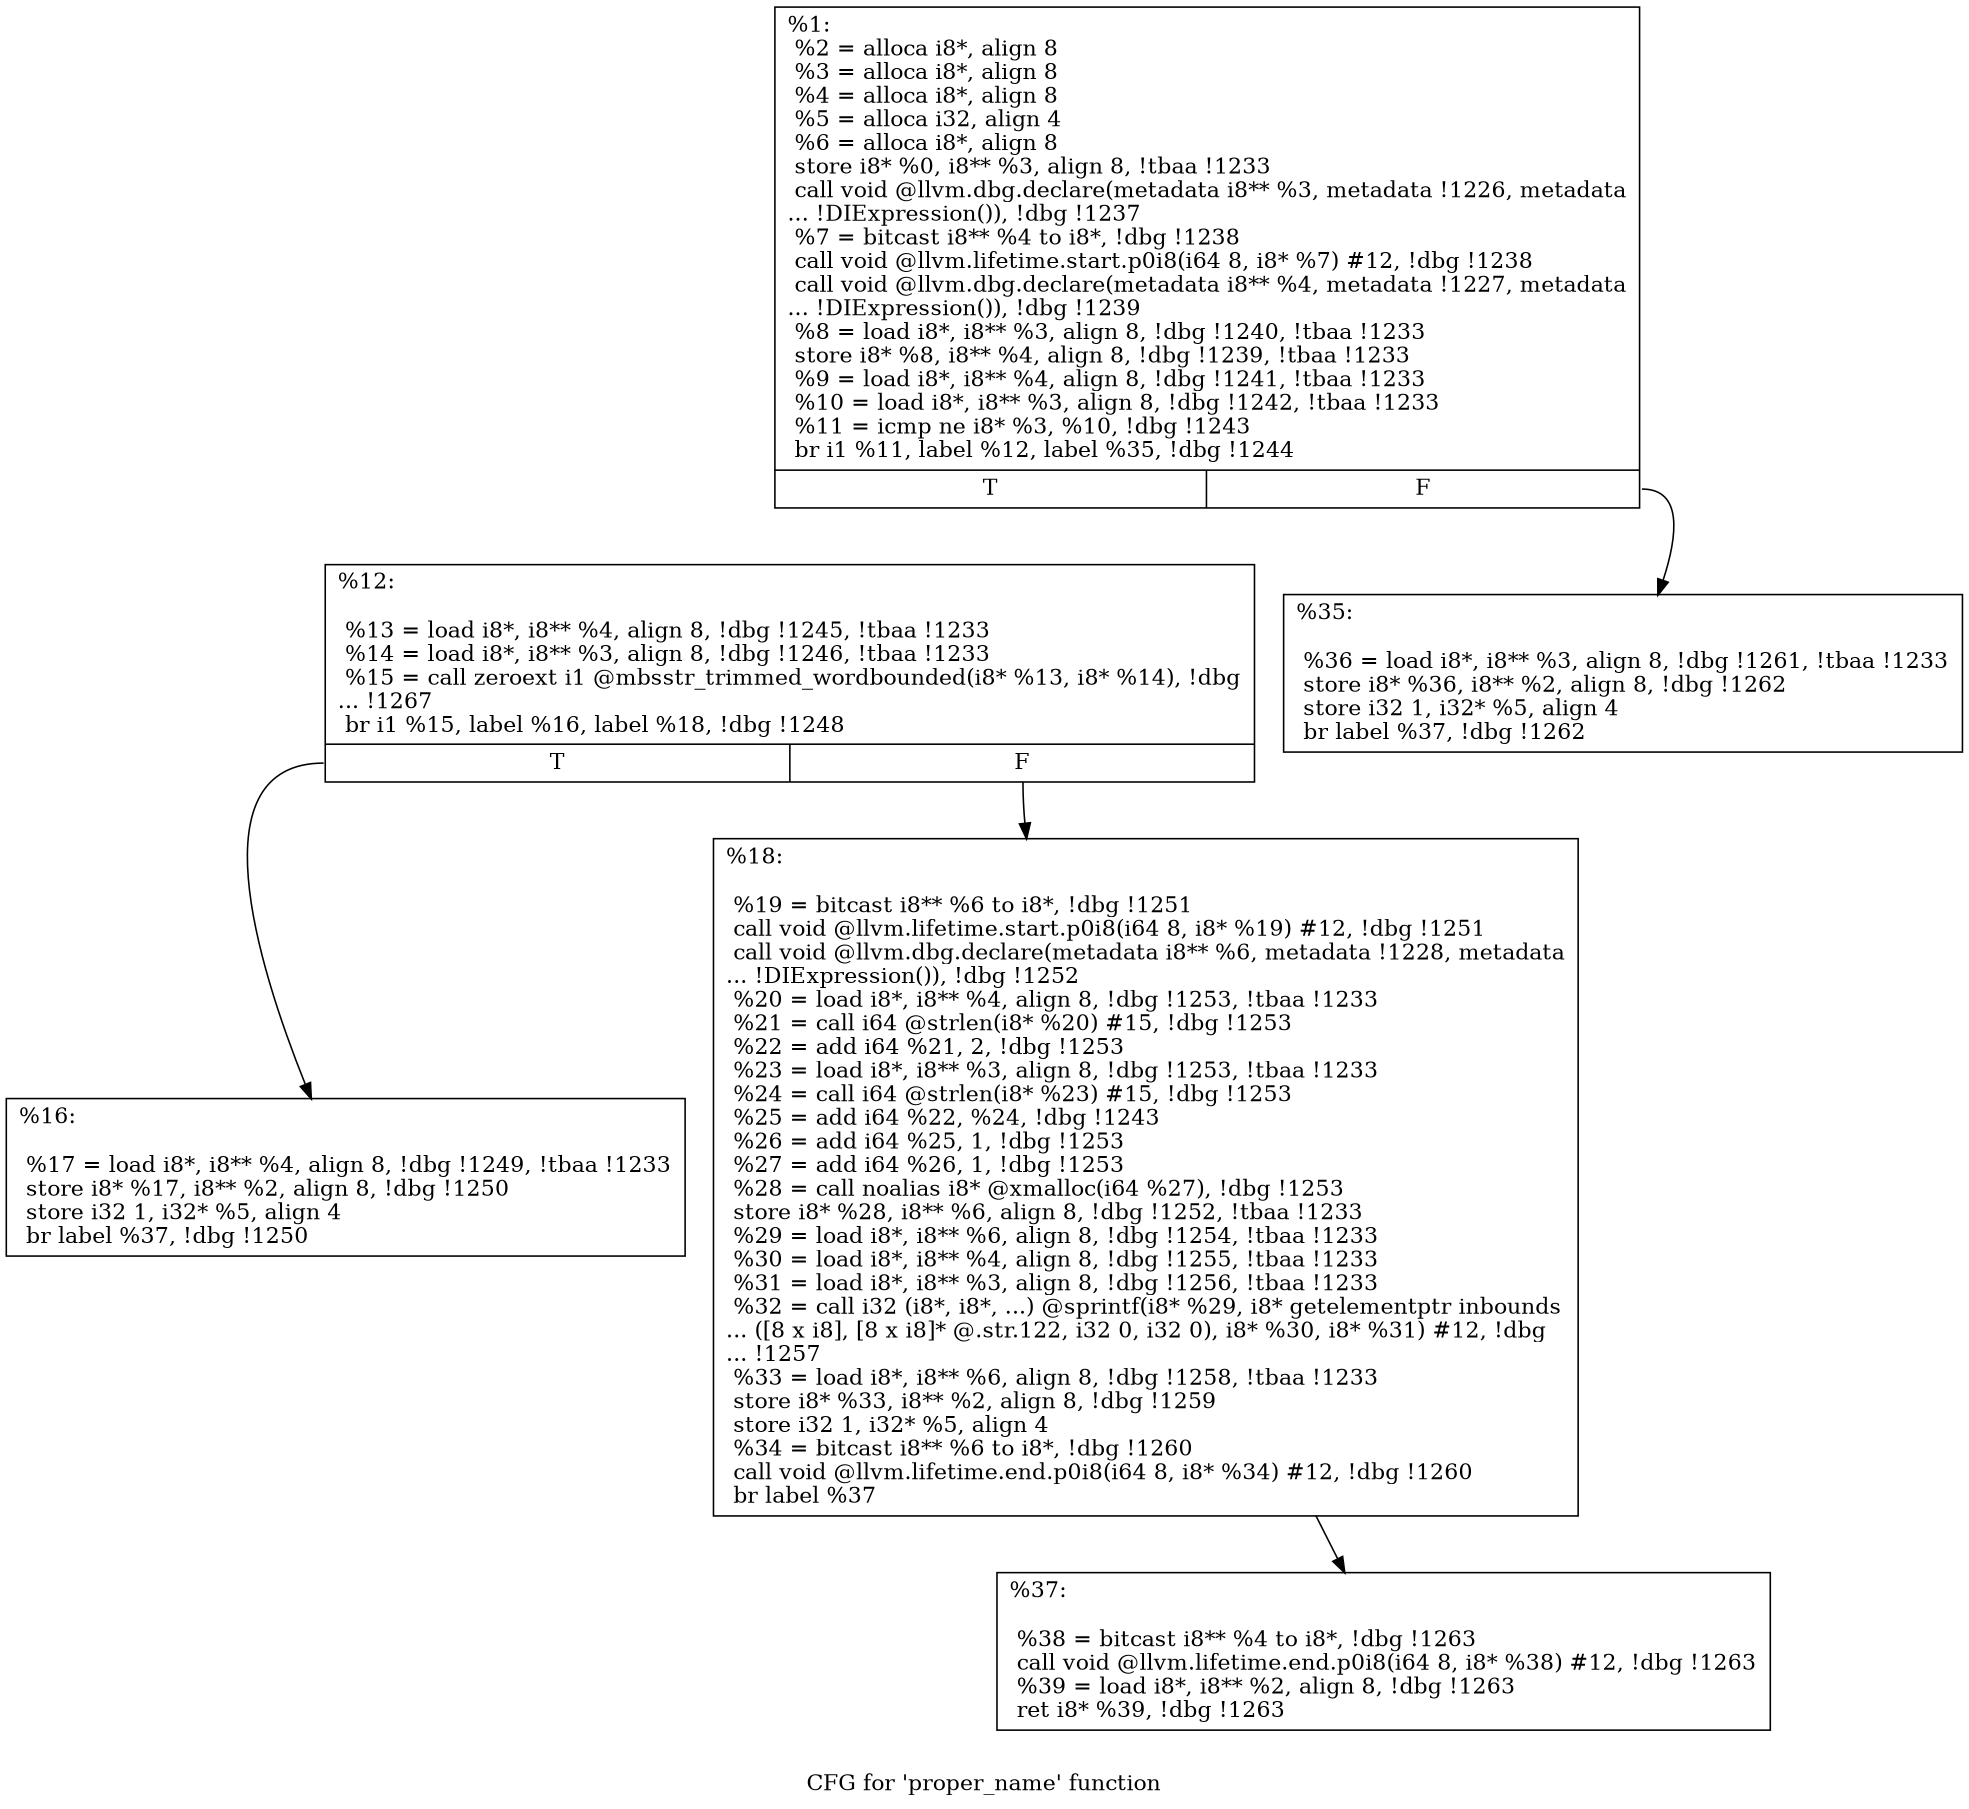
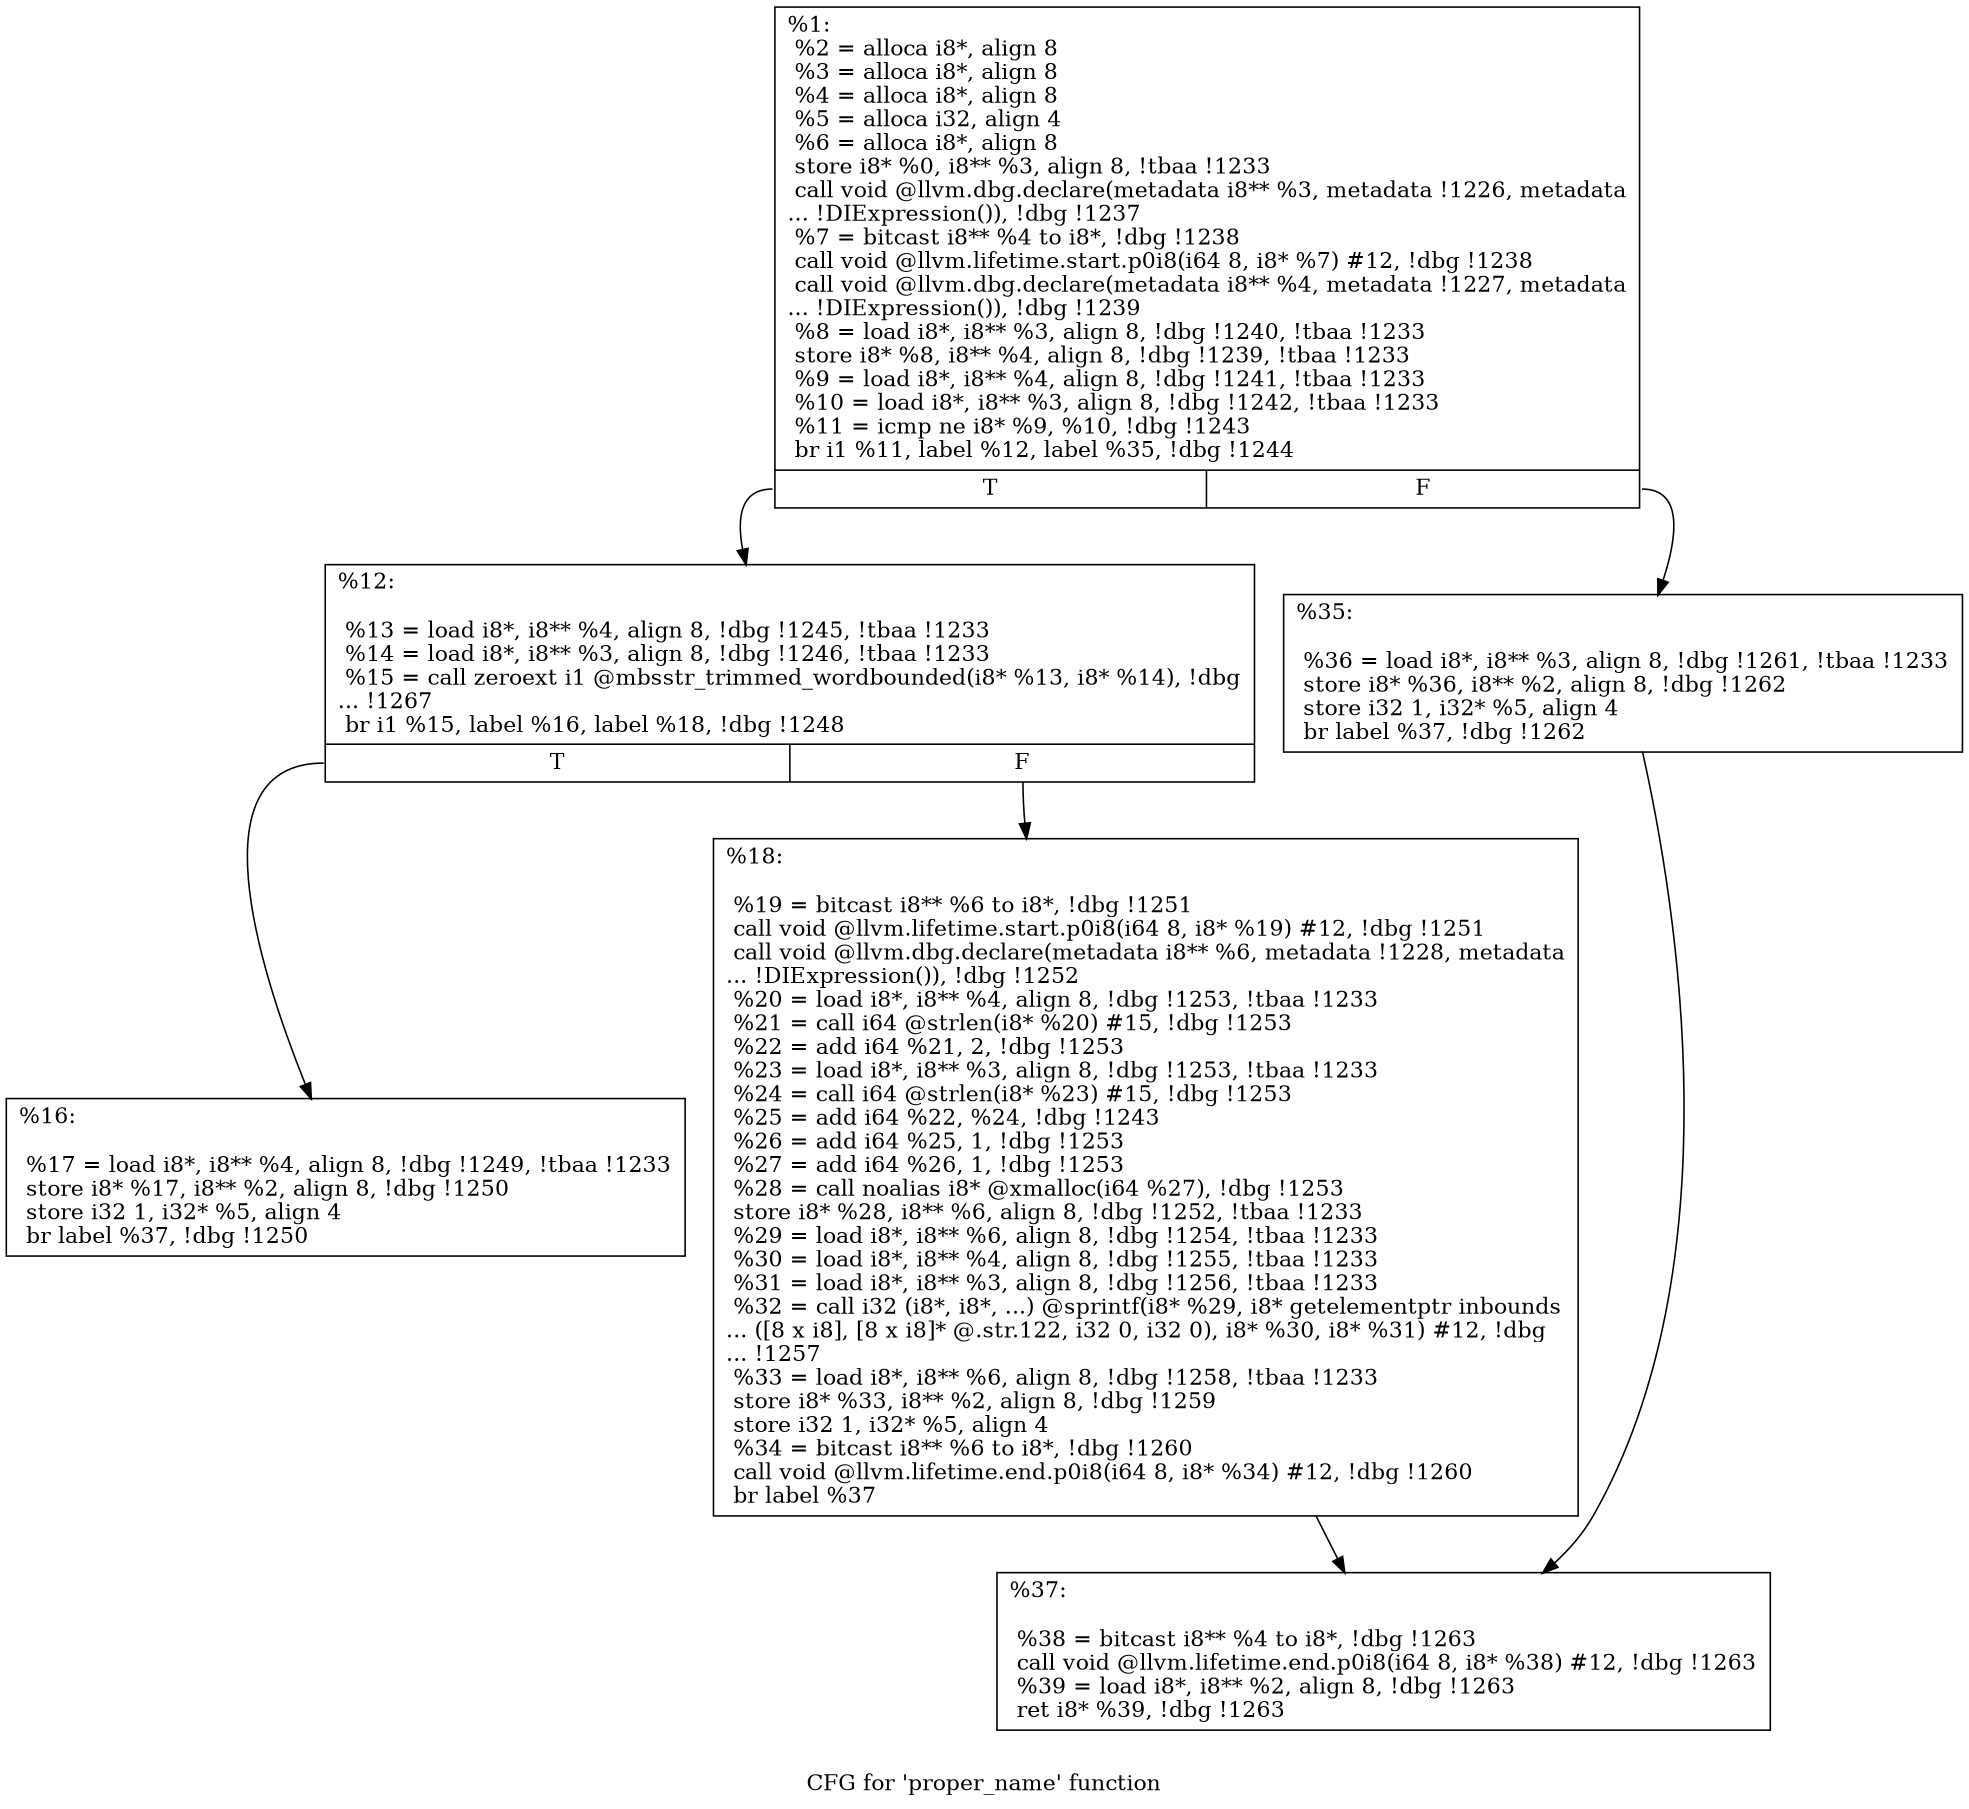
node "%1:": text "%11 = icmp ne i8* %3, %10, !dbg !1243" -> "%11 = icmp ne i8* %9, %10, !dbg !1243"
edge "%1:" -> "%12:": added
edge "%35:" -> "%37:": added
